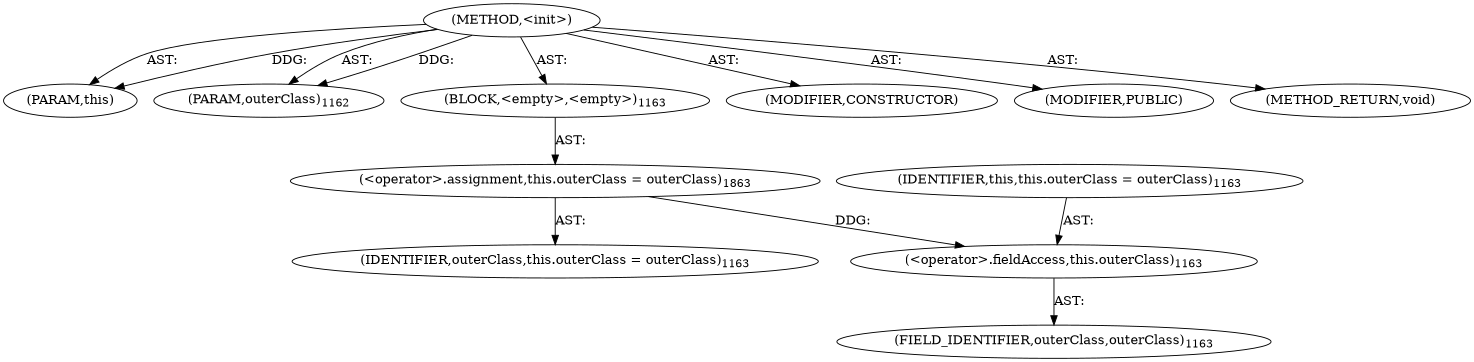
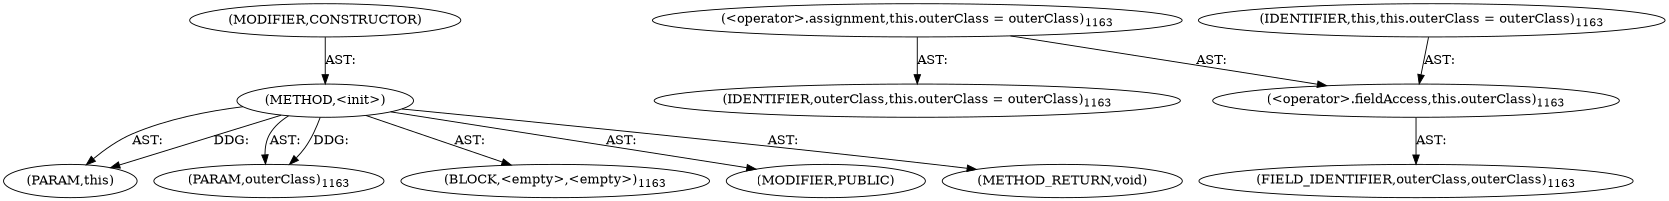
edge "(METHOD,<init>)" -> "(MODIFIER,CONSTRUCTOR)": reversed
node "(PARAM,outerClass)": text "1162" -> "1163"
edge "(BLOCK,<empty>,<empty>)" -> "(<operator>.assignment,this.outerClass = outerClass)": removed, label "AST:"
node "(<operator>.assignment,this.outerClass = outerClass)": text "1863" -> "1163"
edge "(<operator>.assignment,this.outerClass = outerClass)" -> "(<operator>.fieldAccess,this.outerClass)": label "DDG: " -> "AST: "
